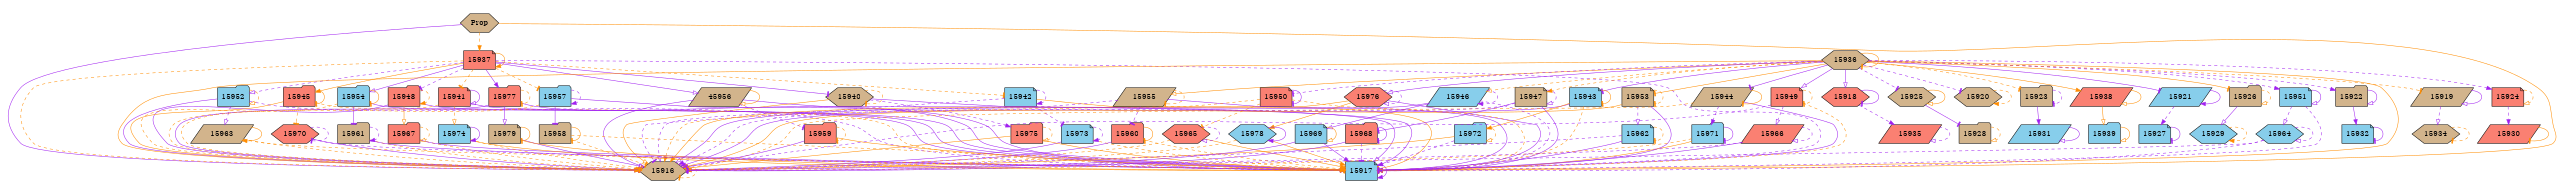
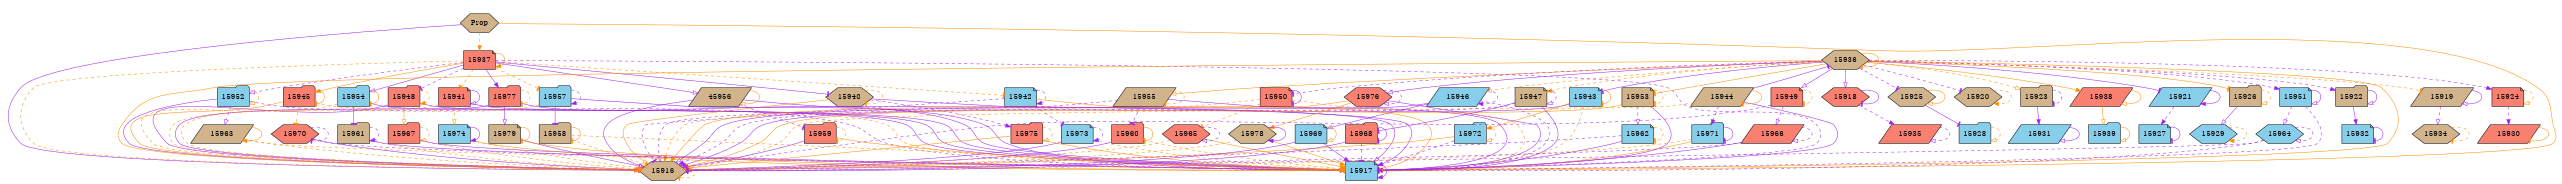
edge "15936" -> "15944": reversed
edge "15936" -> "15923": arrowhead tee -> onormal
node "15978": fillcolor skyblue -> tan
node "15928": fillcolor tan -> skyblue
edge "15949" -> "15917": removed
